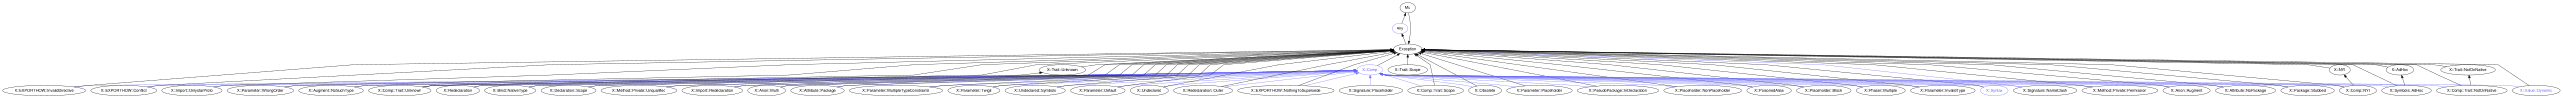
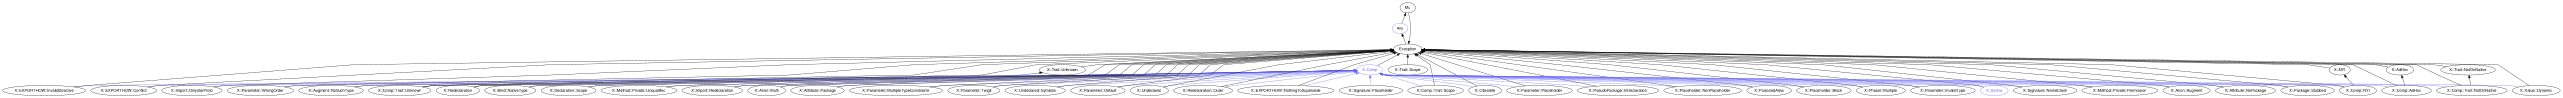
edge "X::Signature::NameClash" -> "Exception": color #6666ff -> #000000
edge "X::Redeclaration" -> "X::Comp": color #6666ff -> #000000
node "X::Symbols::AdHoc": label "X::Symbols::AdHoc" -> "X::Comp::AdHoc"
node "X::Value::Dynamic": fontcolor #6666ff -> #000000
